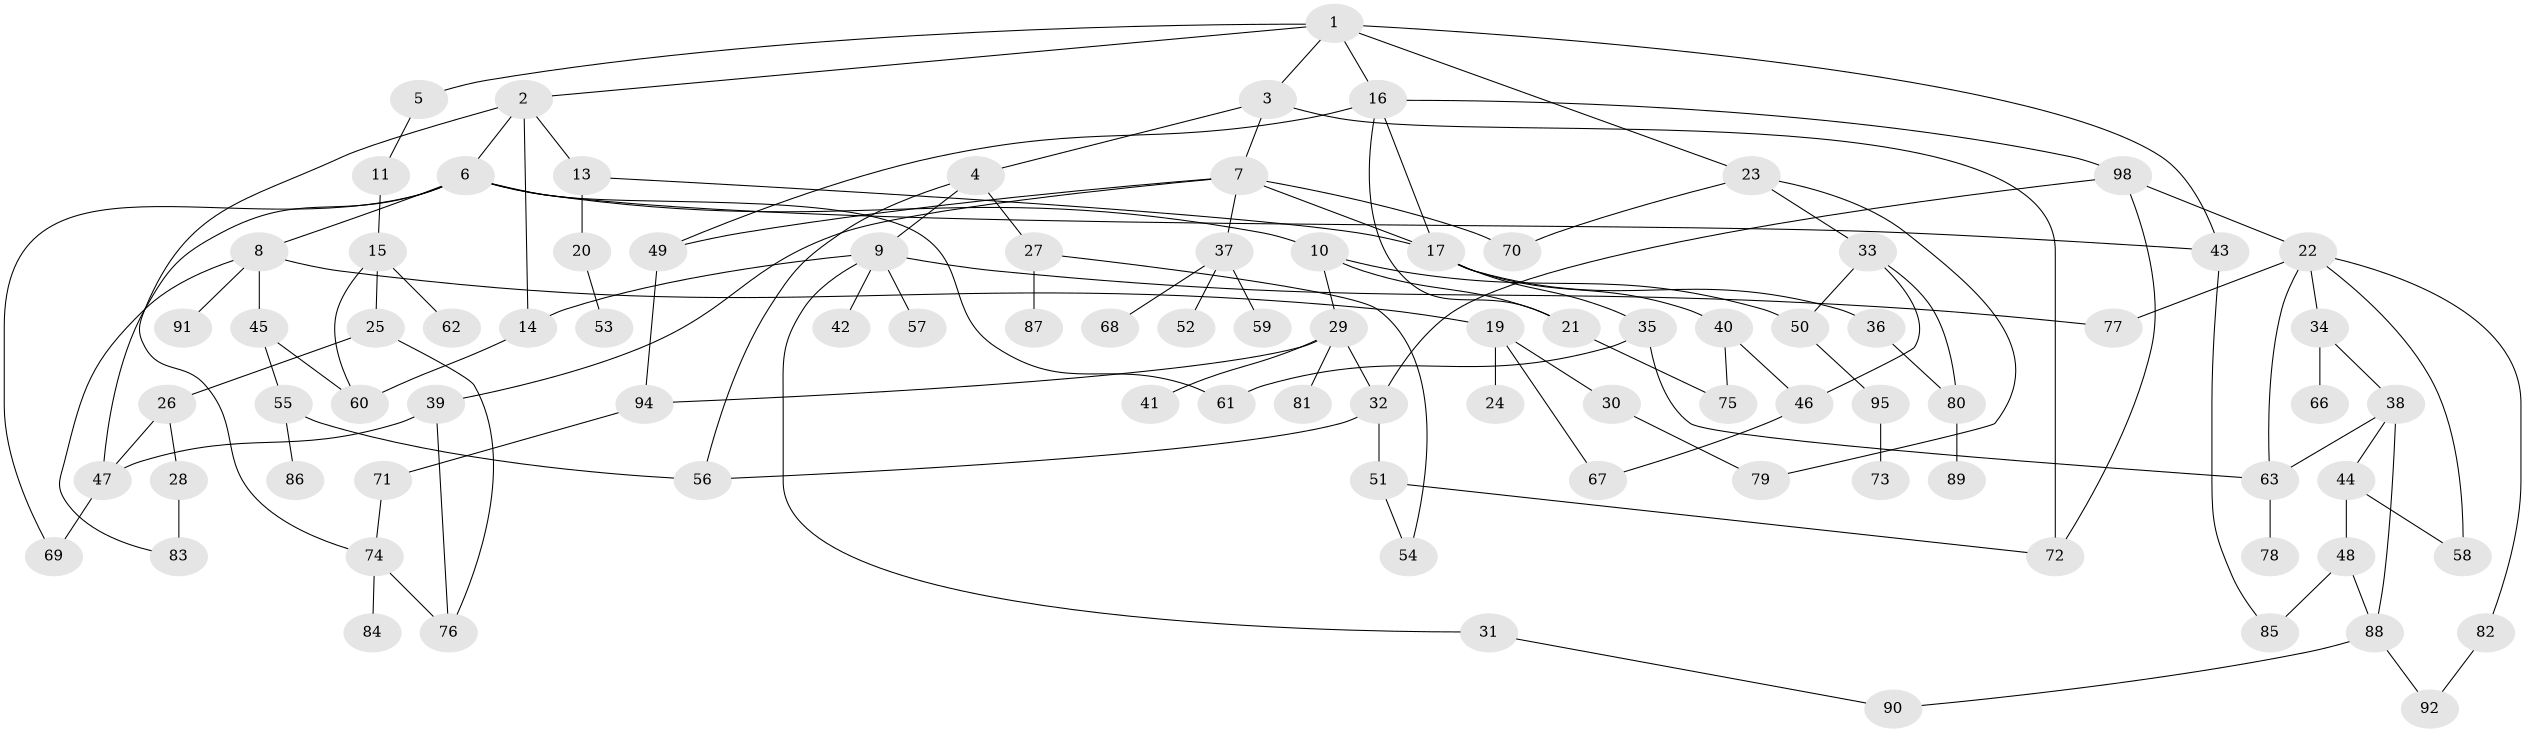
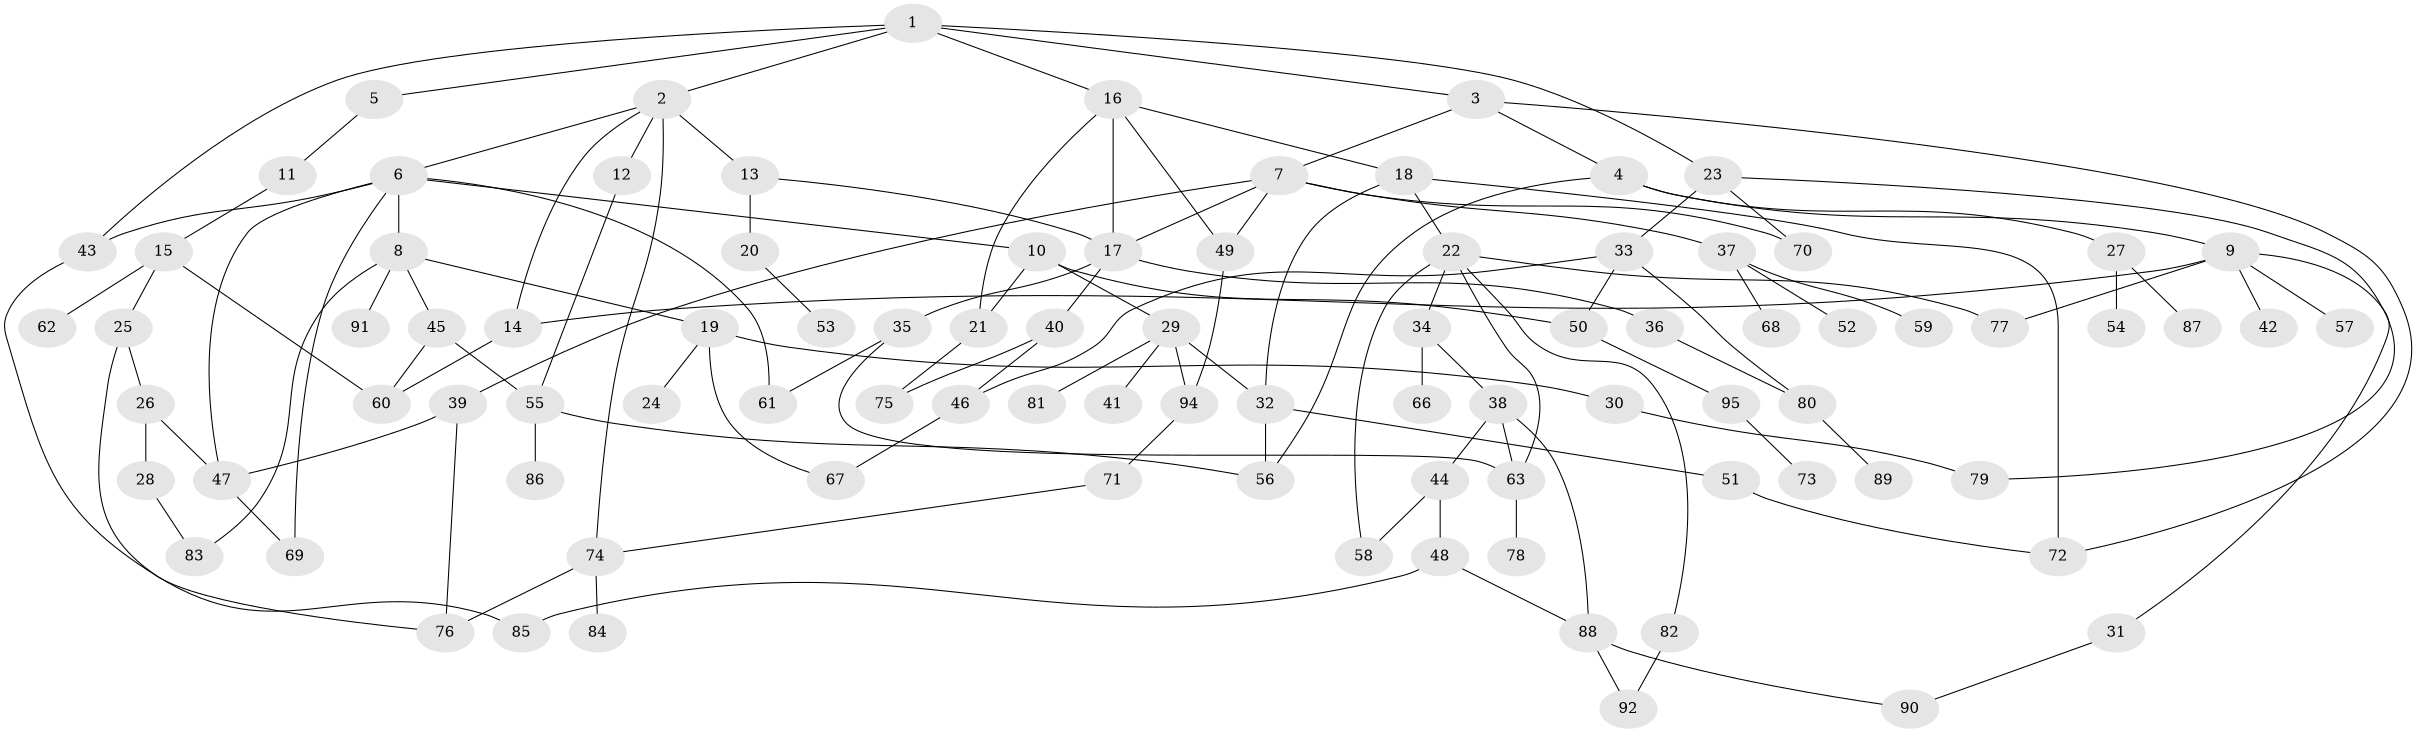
node "12": added
node "98": label "98" -> "18"
edge "51" -- "54": removed
